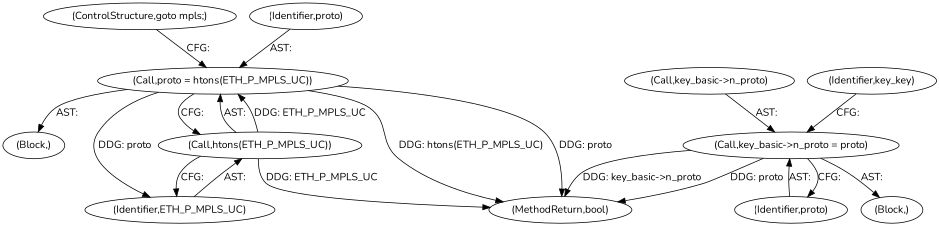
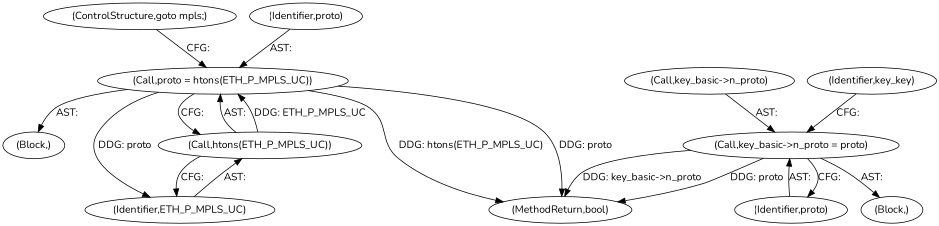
edge "(Call,htons(ETH_P_MPLS_UC))" -> "(MethodReturn,bool)": removed, label "DDG: ETH_P_MPLS_UC"
